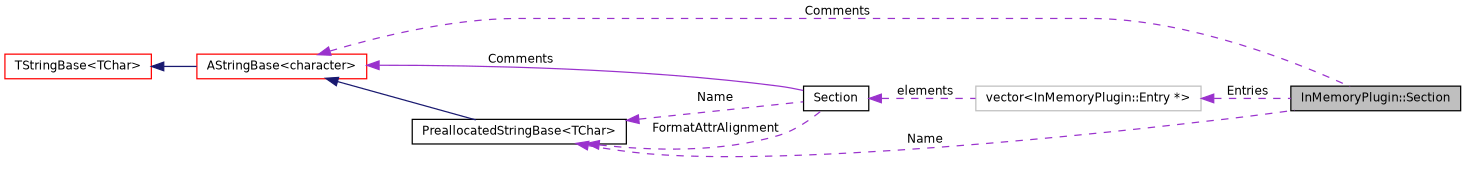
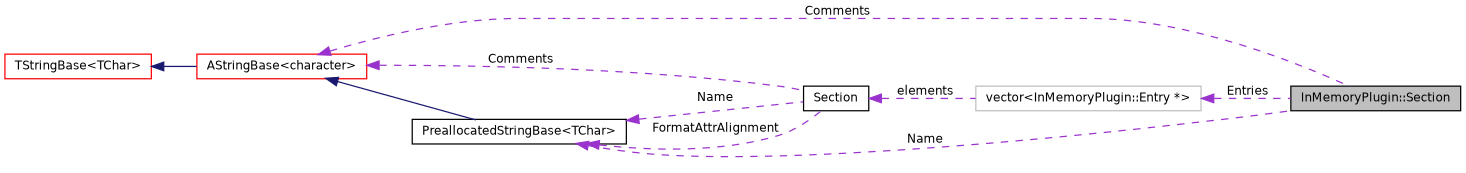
edge "Section" -> "AStringBase<character>": style solid -> dashed
